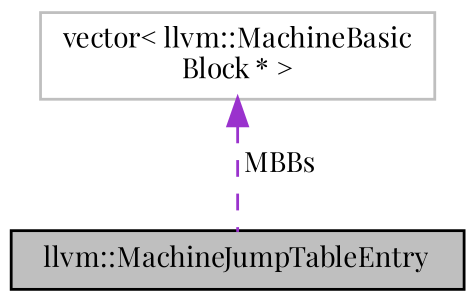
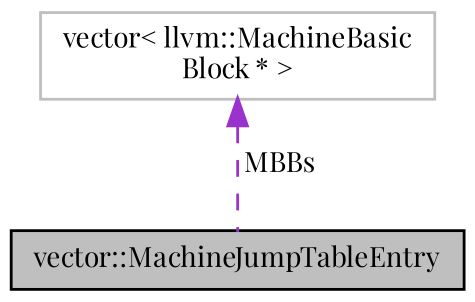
node "llvm::MachineJumpTableEntry": label "llvm::MachineJumpTableEntry" -> "vector::MachineJumpTableEntry"
